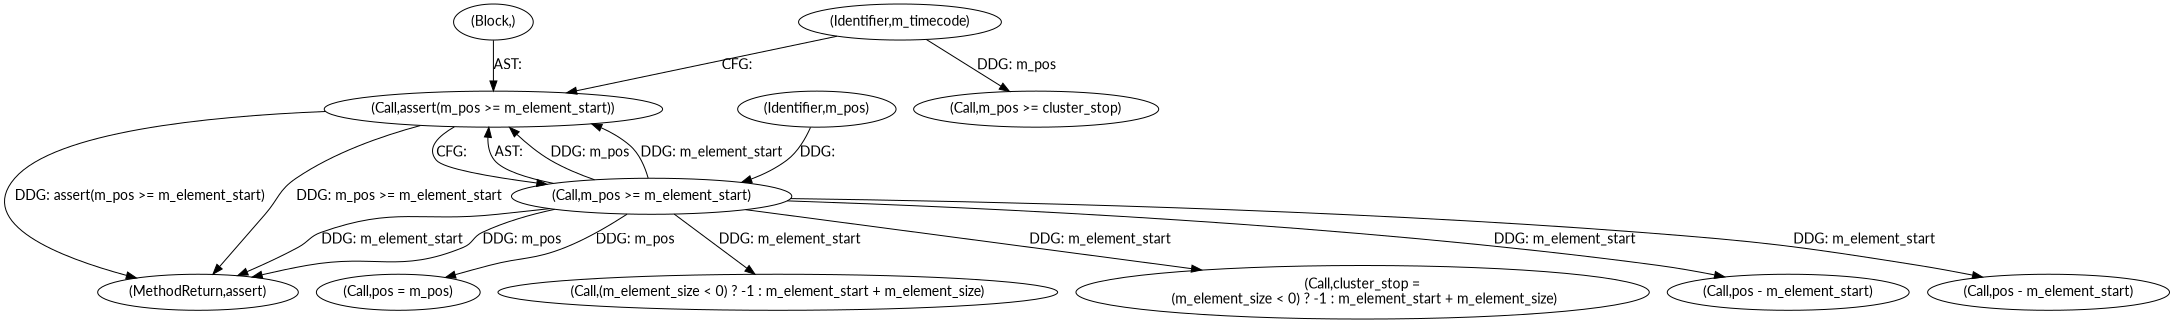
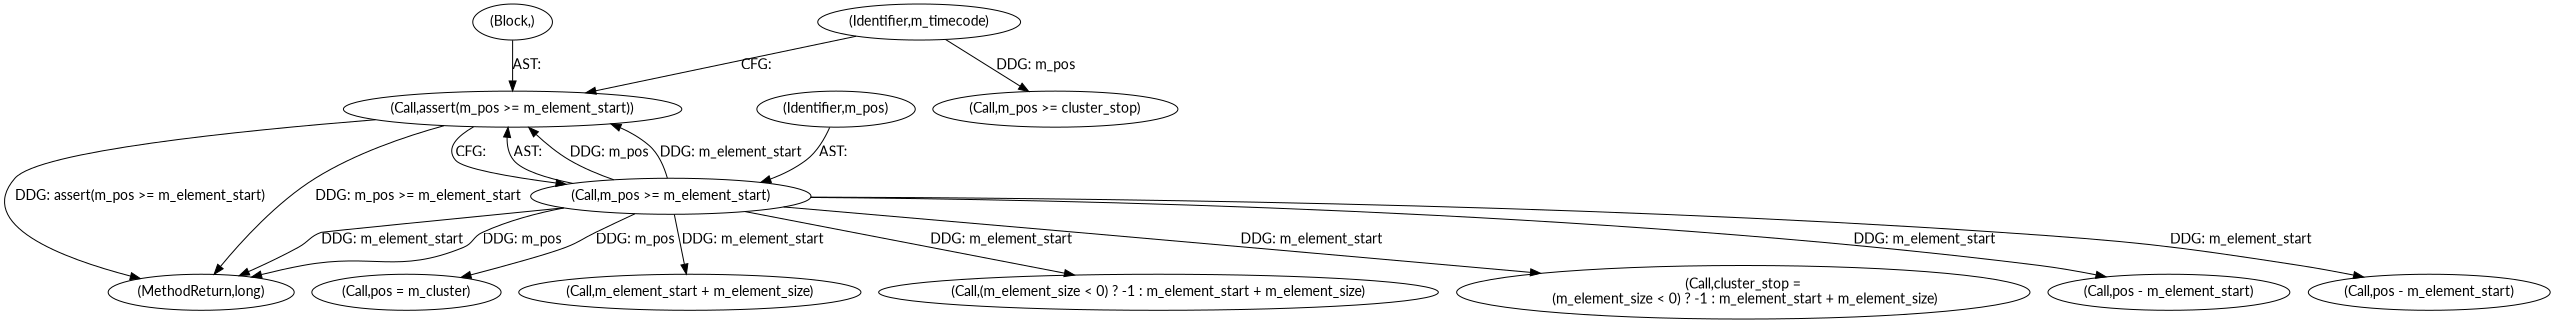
edge "(Identifier,m_pos)" -> "(Call,m_pos >= m_element_start)": label "DDG: " -> "AST: "
node "(MethodReturn,assert)": label "(MethodReturn,assert)" -> "(MethodReturn,long)"
node "(Call,pos = m_pos)": label "(Call,pos = m_pos)" -> "(Call,pos = m_cluster)"
node "(Call,m_element_start + m_element_size)": added
